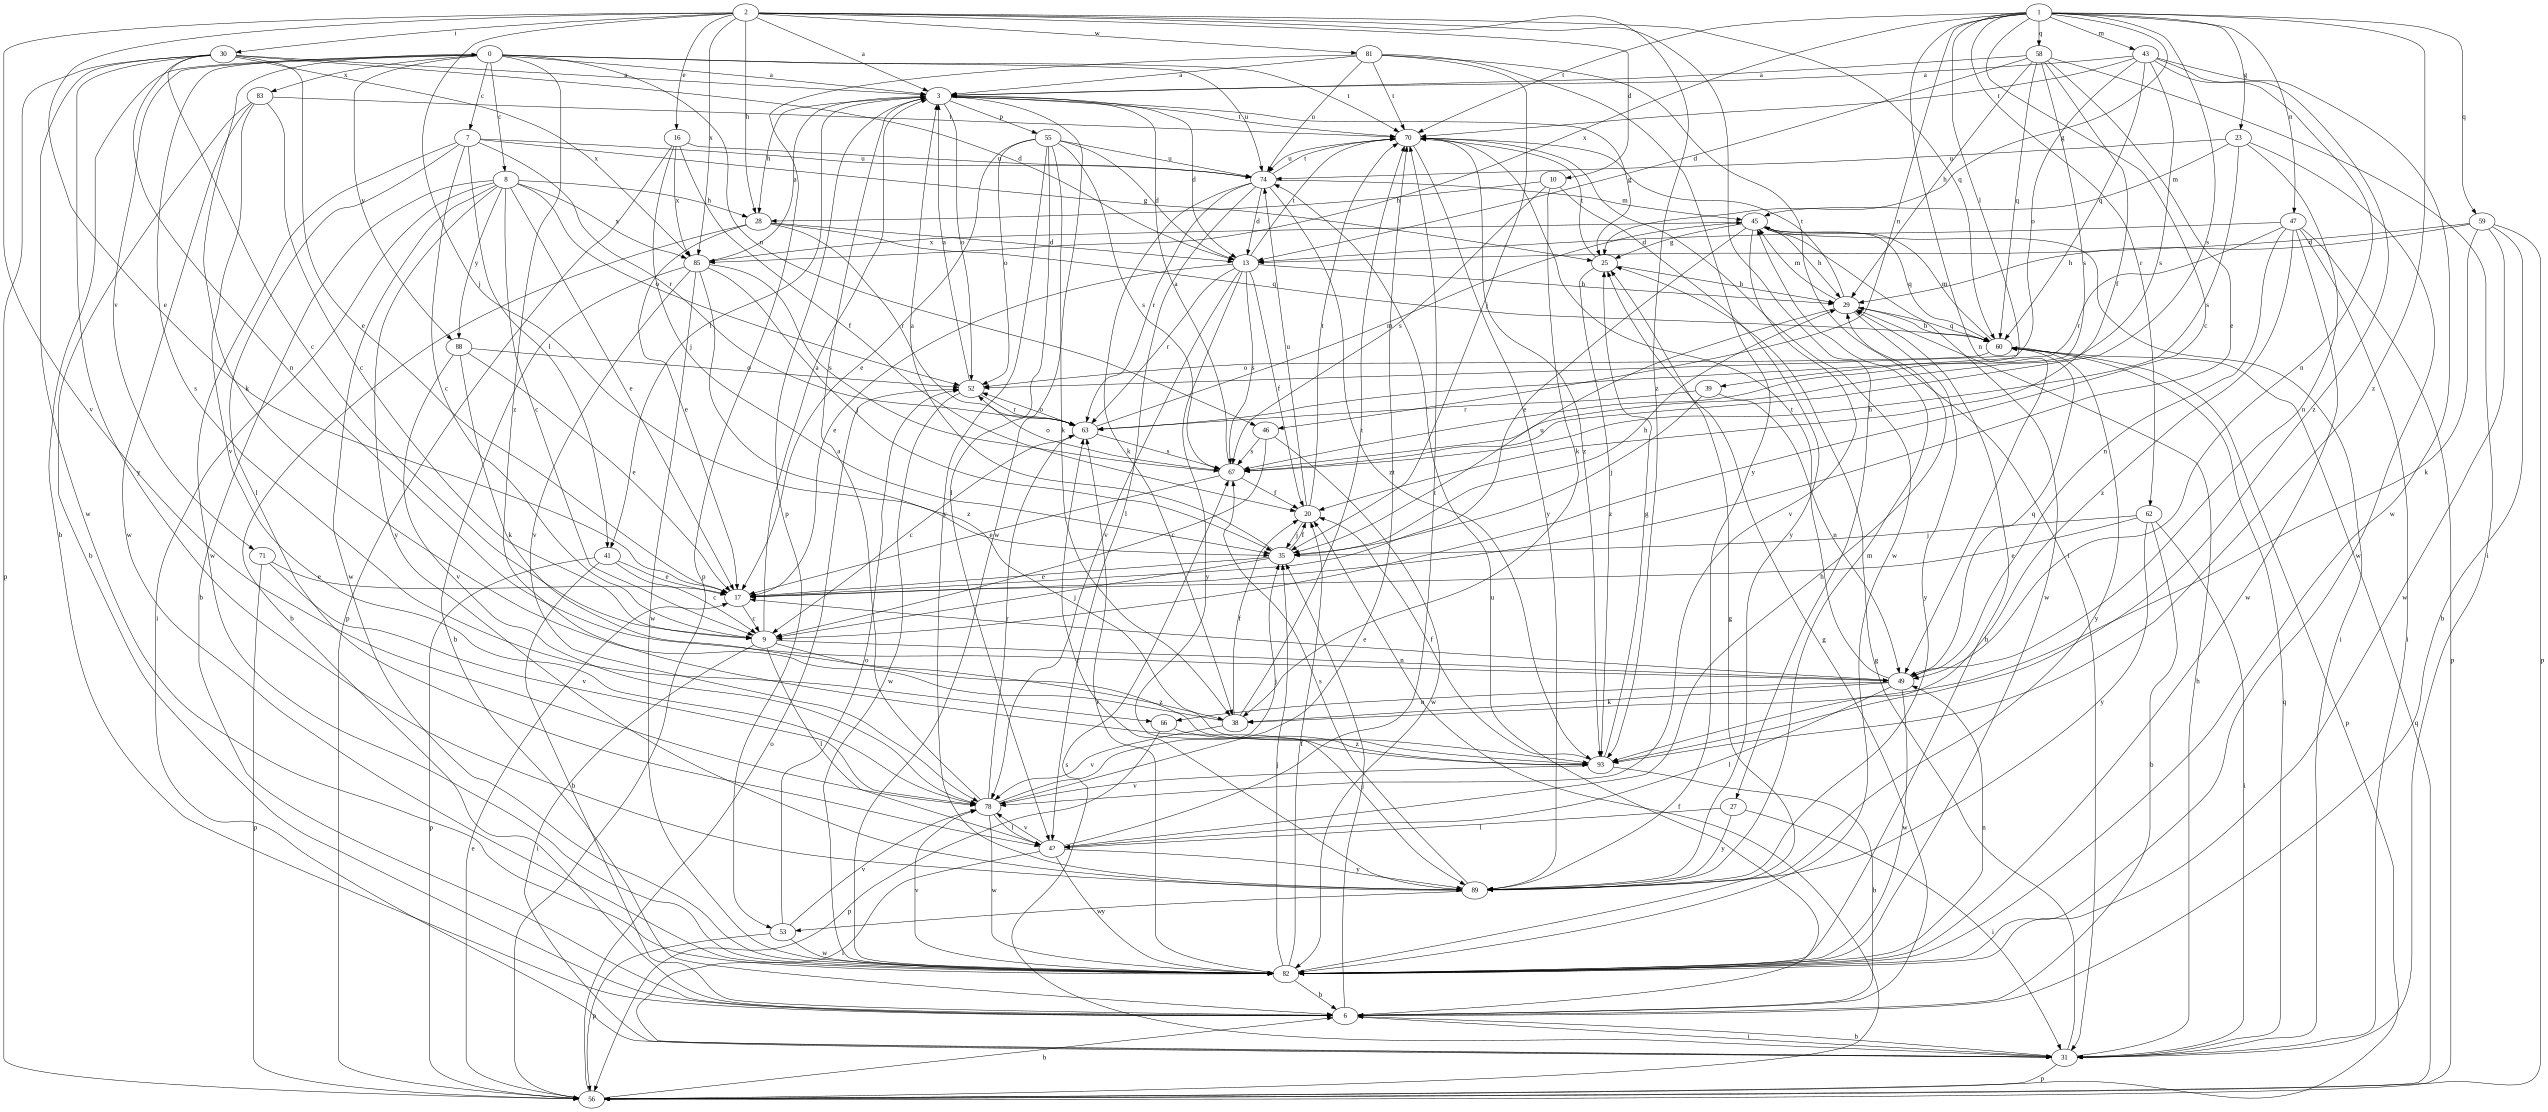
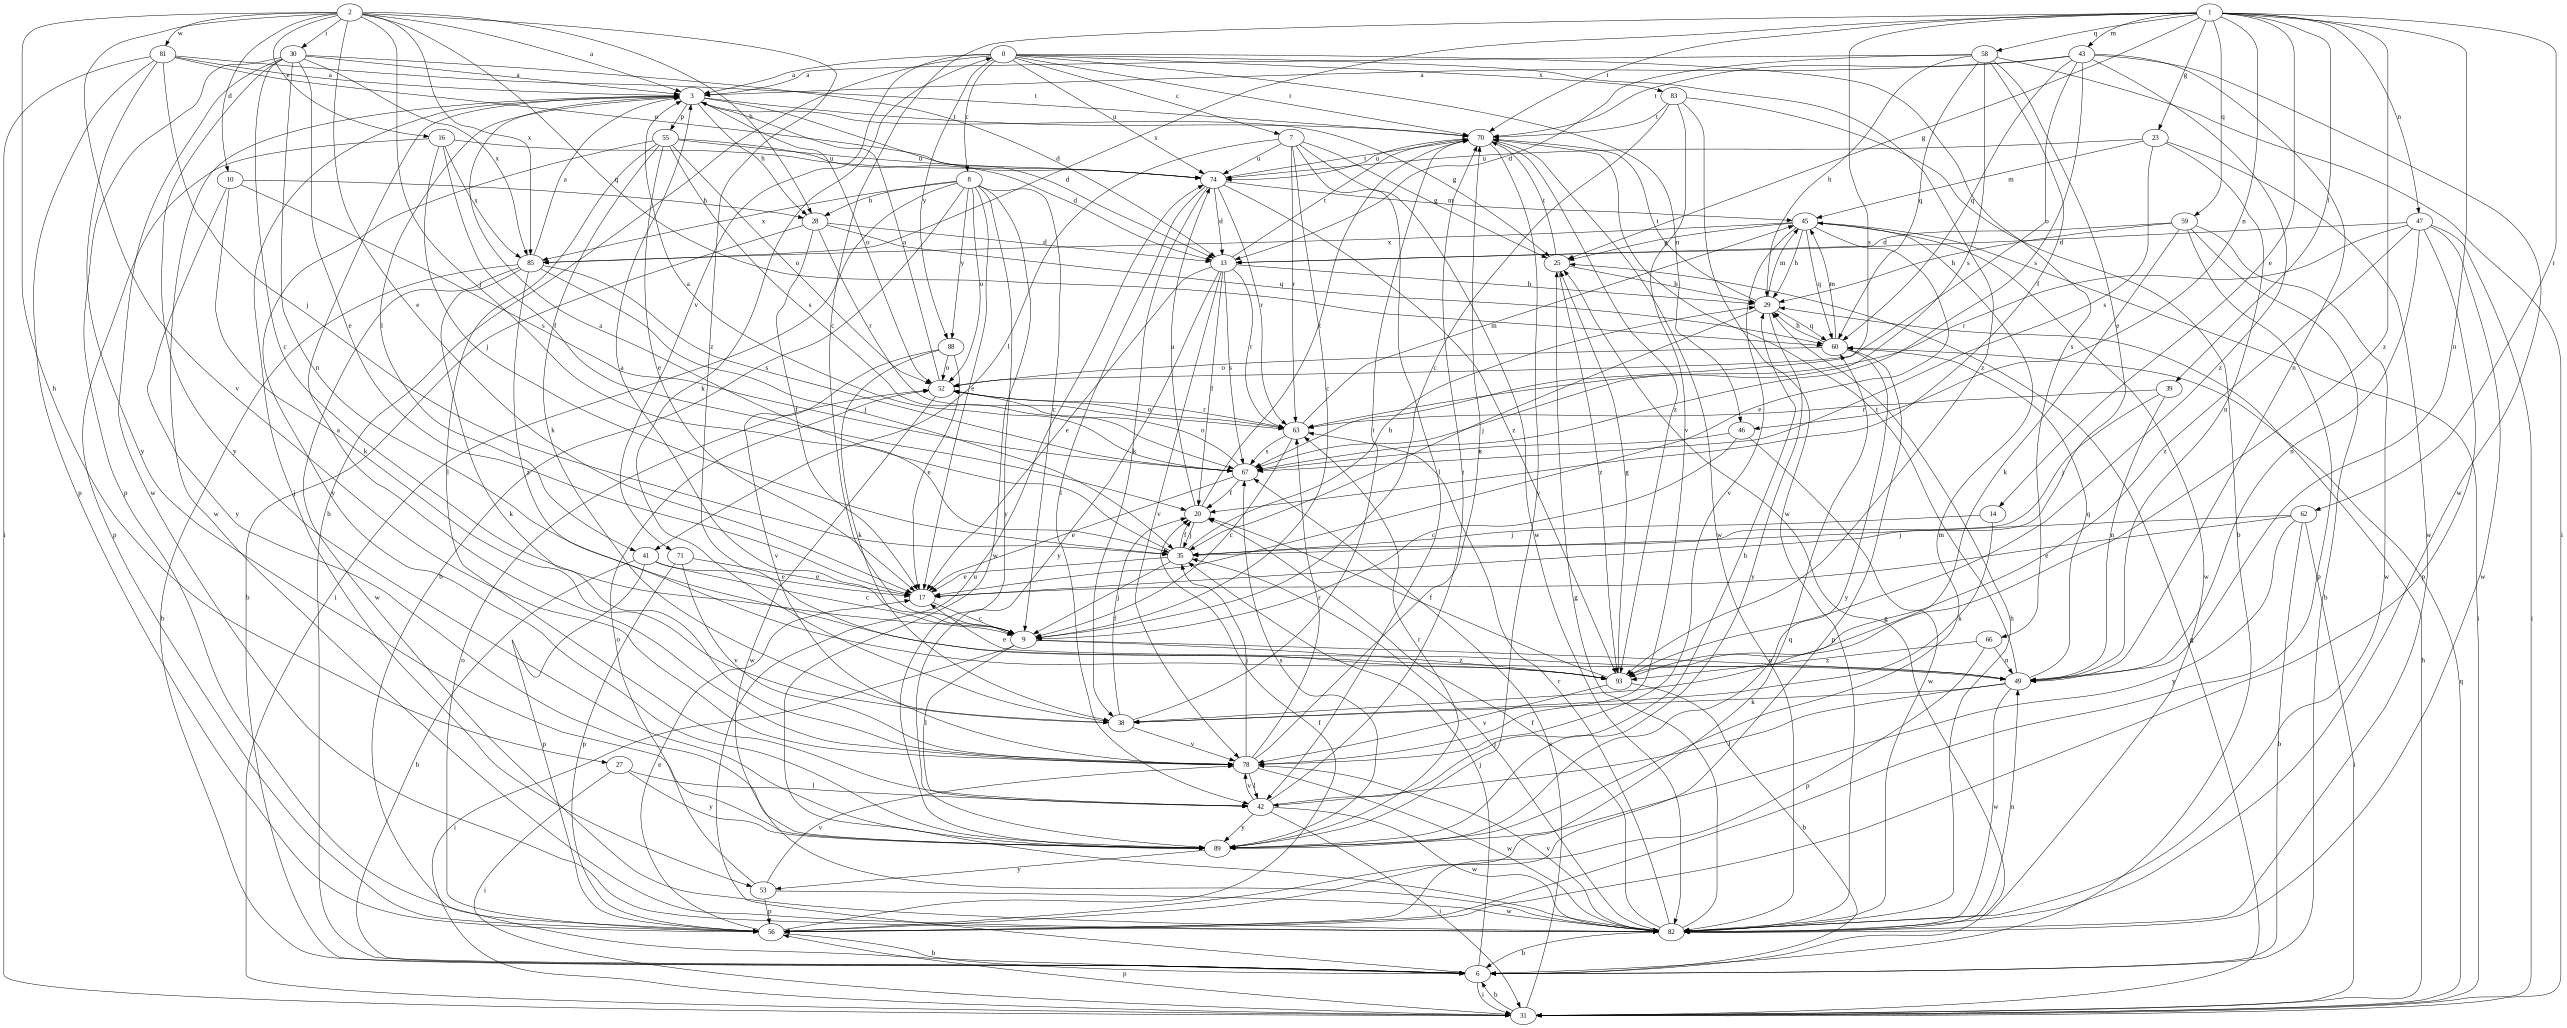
edge "28" -> "17": label "e" -> "f"
edge "29" -> "35": label "u" -> "j"
edge "3" -> "53": label "p" -> "j"
node "14": added
edge "85" -> "78": label "v" -> "k"
edge "49" -> "66": reversed
